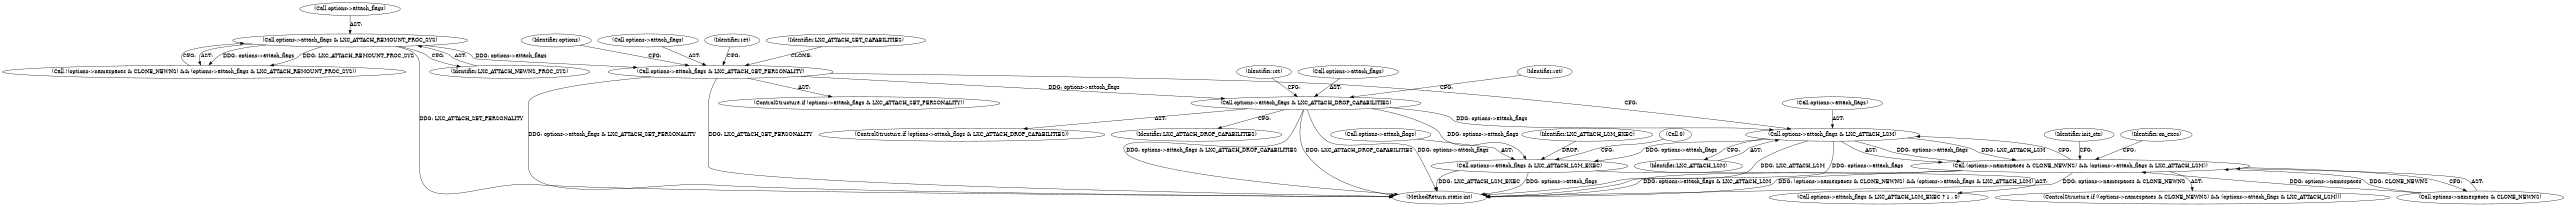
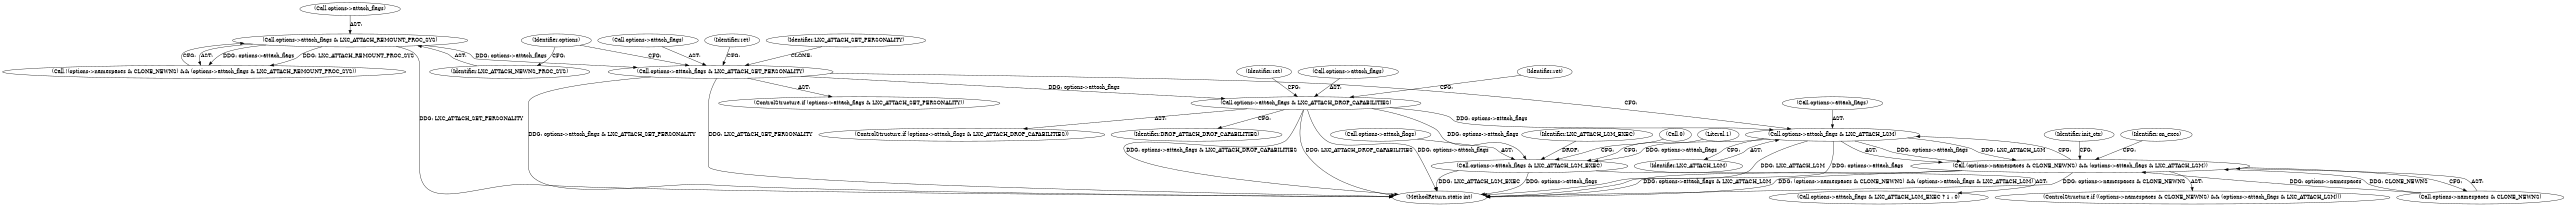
node "(Identifier,LXC_ATTACH_SET_CAPABILITIES)": label "(Identifier,LXC_ATTACH_SET_CAPABILITIES)" -> "(Identifier,LXC_ATTACH_SET_PERSONALITY)"
edge "(Call,options->attach_flags & LXC_ATTACH_REMOUNT_PROC_SYS)" -> "(Identifier,LXC_ATTACH_NEWNS_PROC_SYS)": now "(Identifier,options)" -> "(Identifier,LXC_ATTACH_NEWNS_PROC_SYS)"
node "(Identifier,LXC_ATTACH_DROP_CAPABILITIES)": label "(Identifier,LXC_ATTACH_DROP_CAPABILITIES)" -> "(Identifier,DROP_ATTACH_DROP_CAPABILITIES)"
node "(Literal,1)": added
